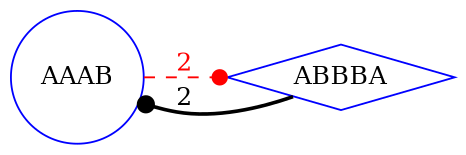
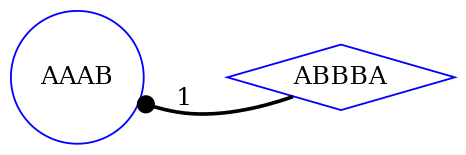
edge "AAAB" -> "ABBBA": removed, label "2"
edge "ABBBA" -> "AAAB": label "2" -> "1"
